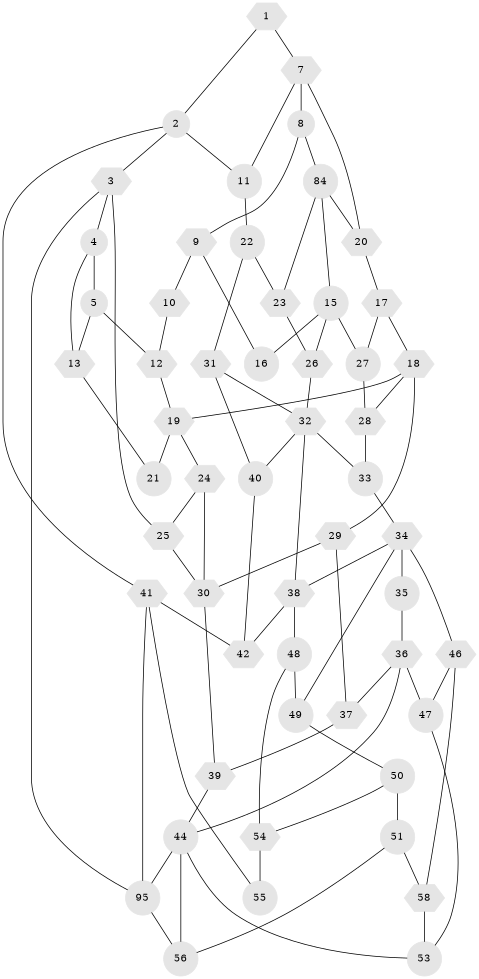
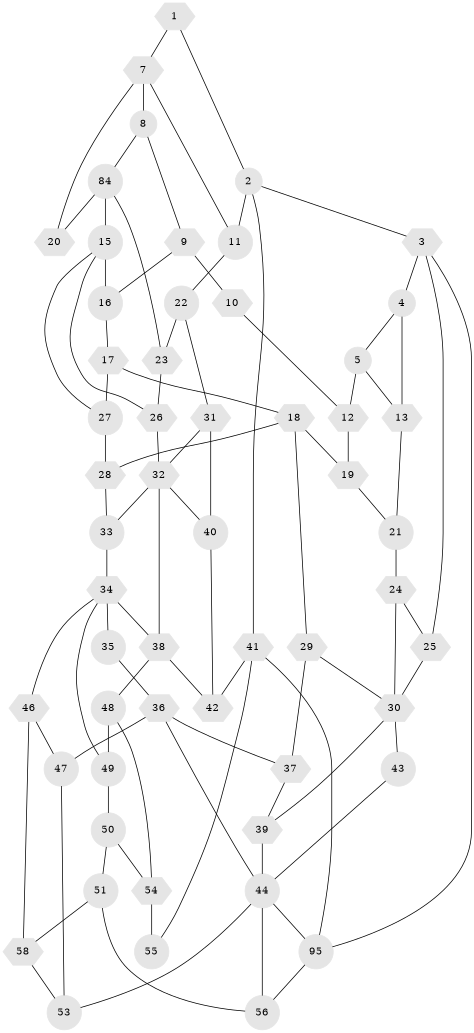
edge "20" -- "17": now "16" -- "17"
edge "19" -- "24": now "21" -- "24"
node "43": added
